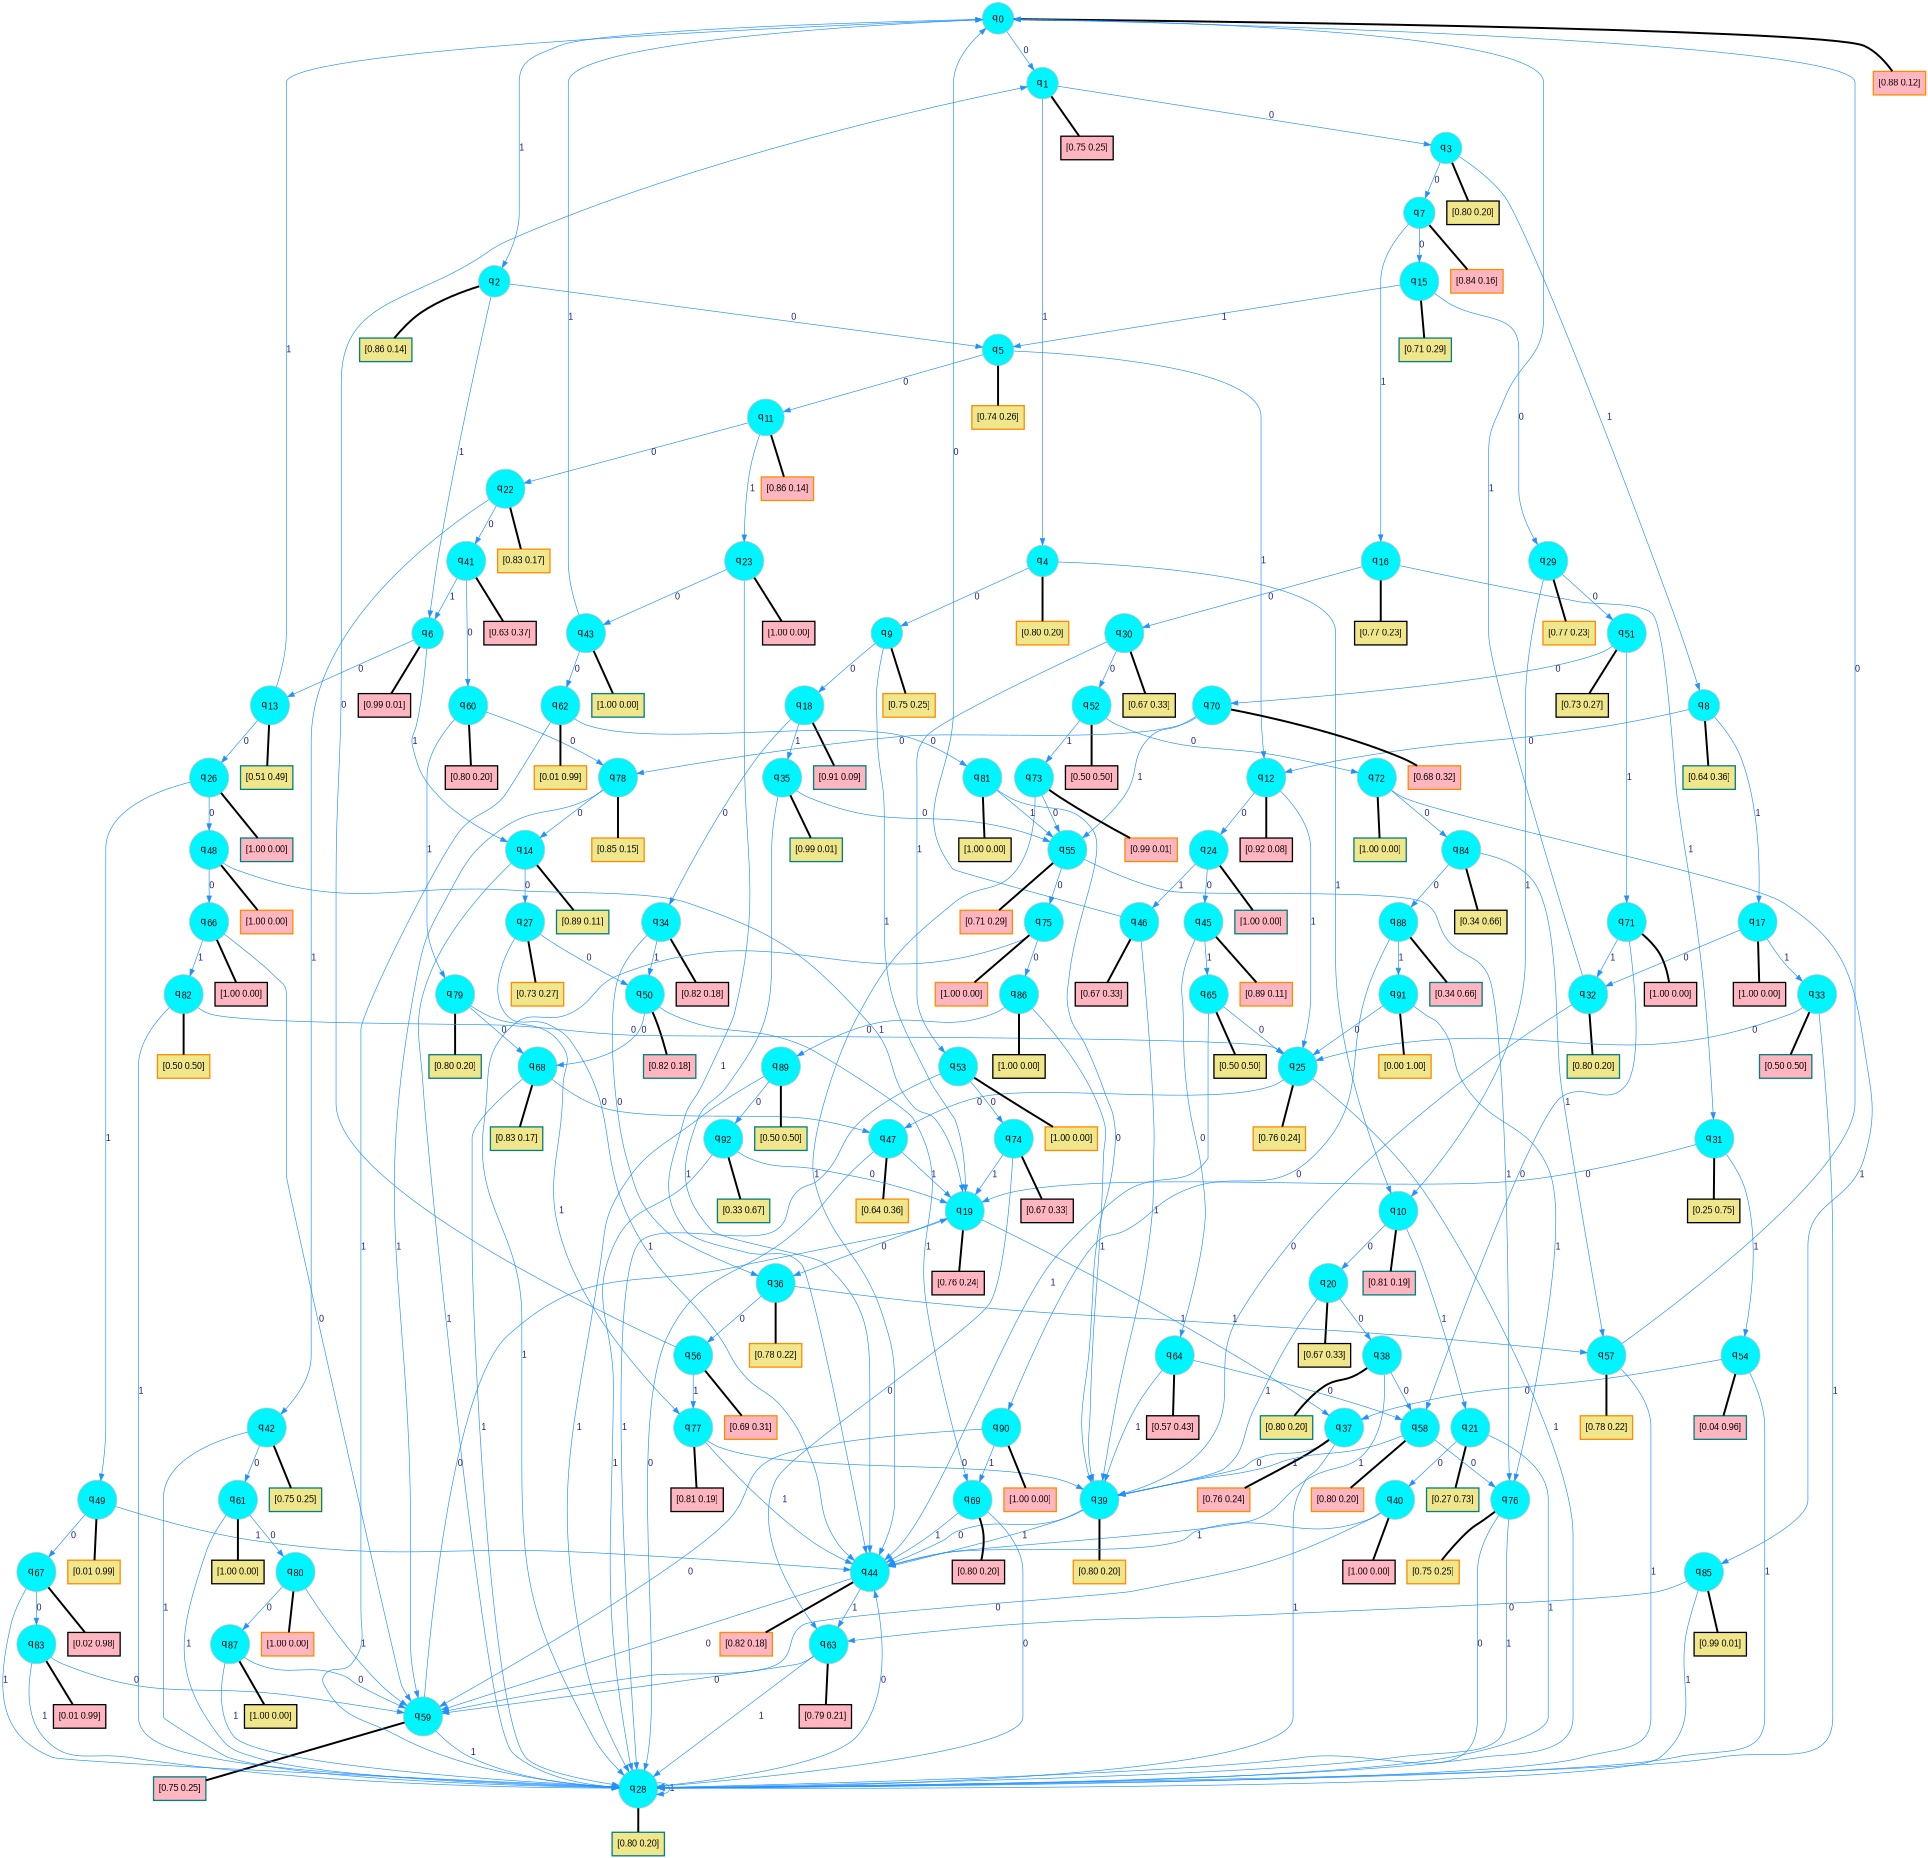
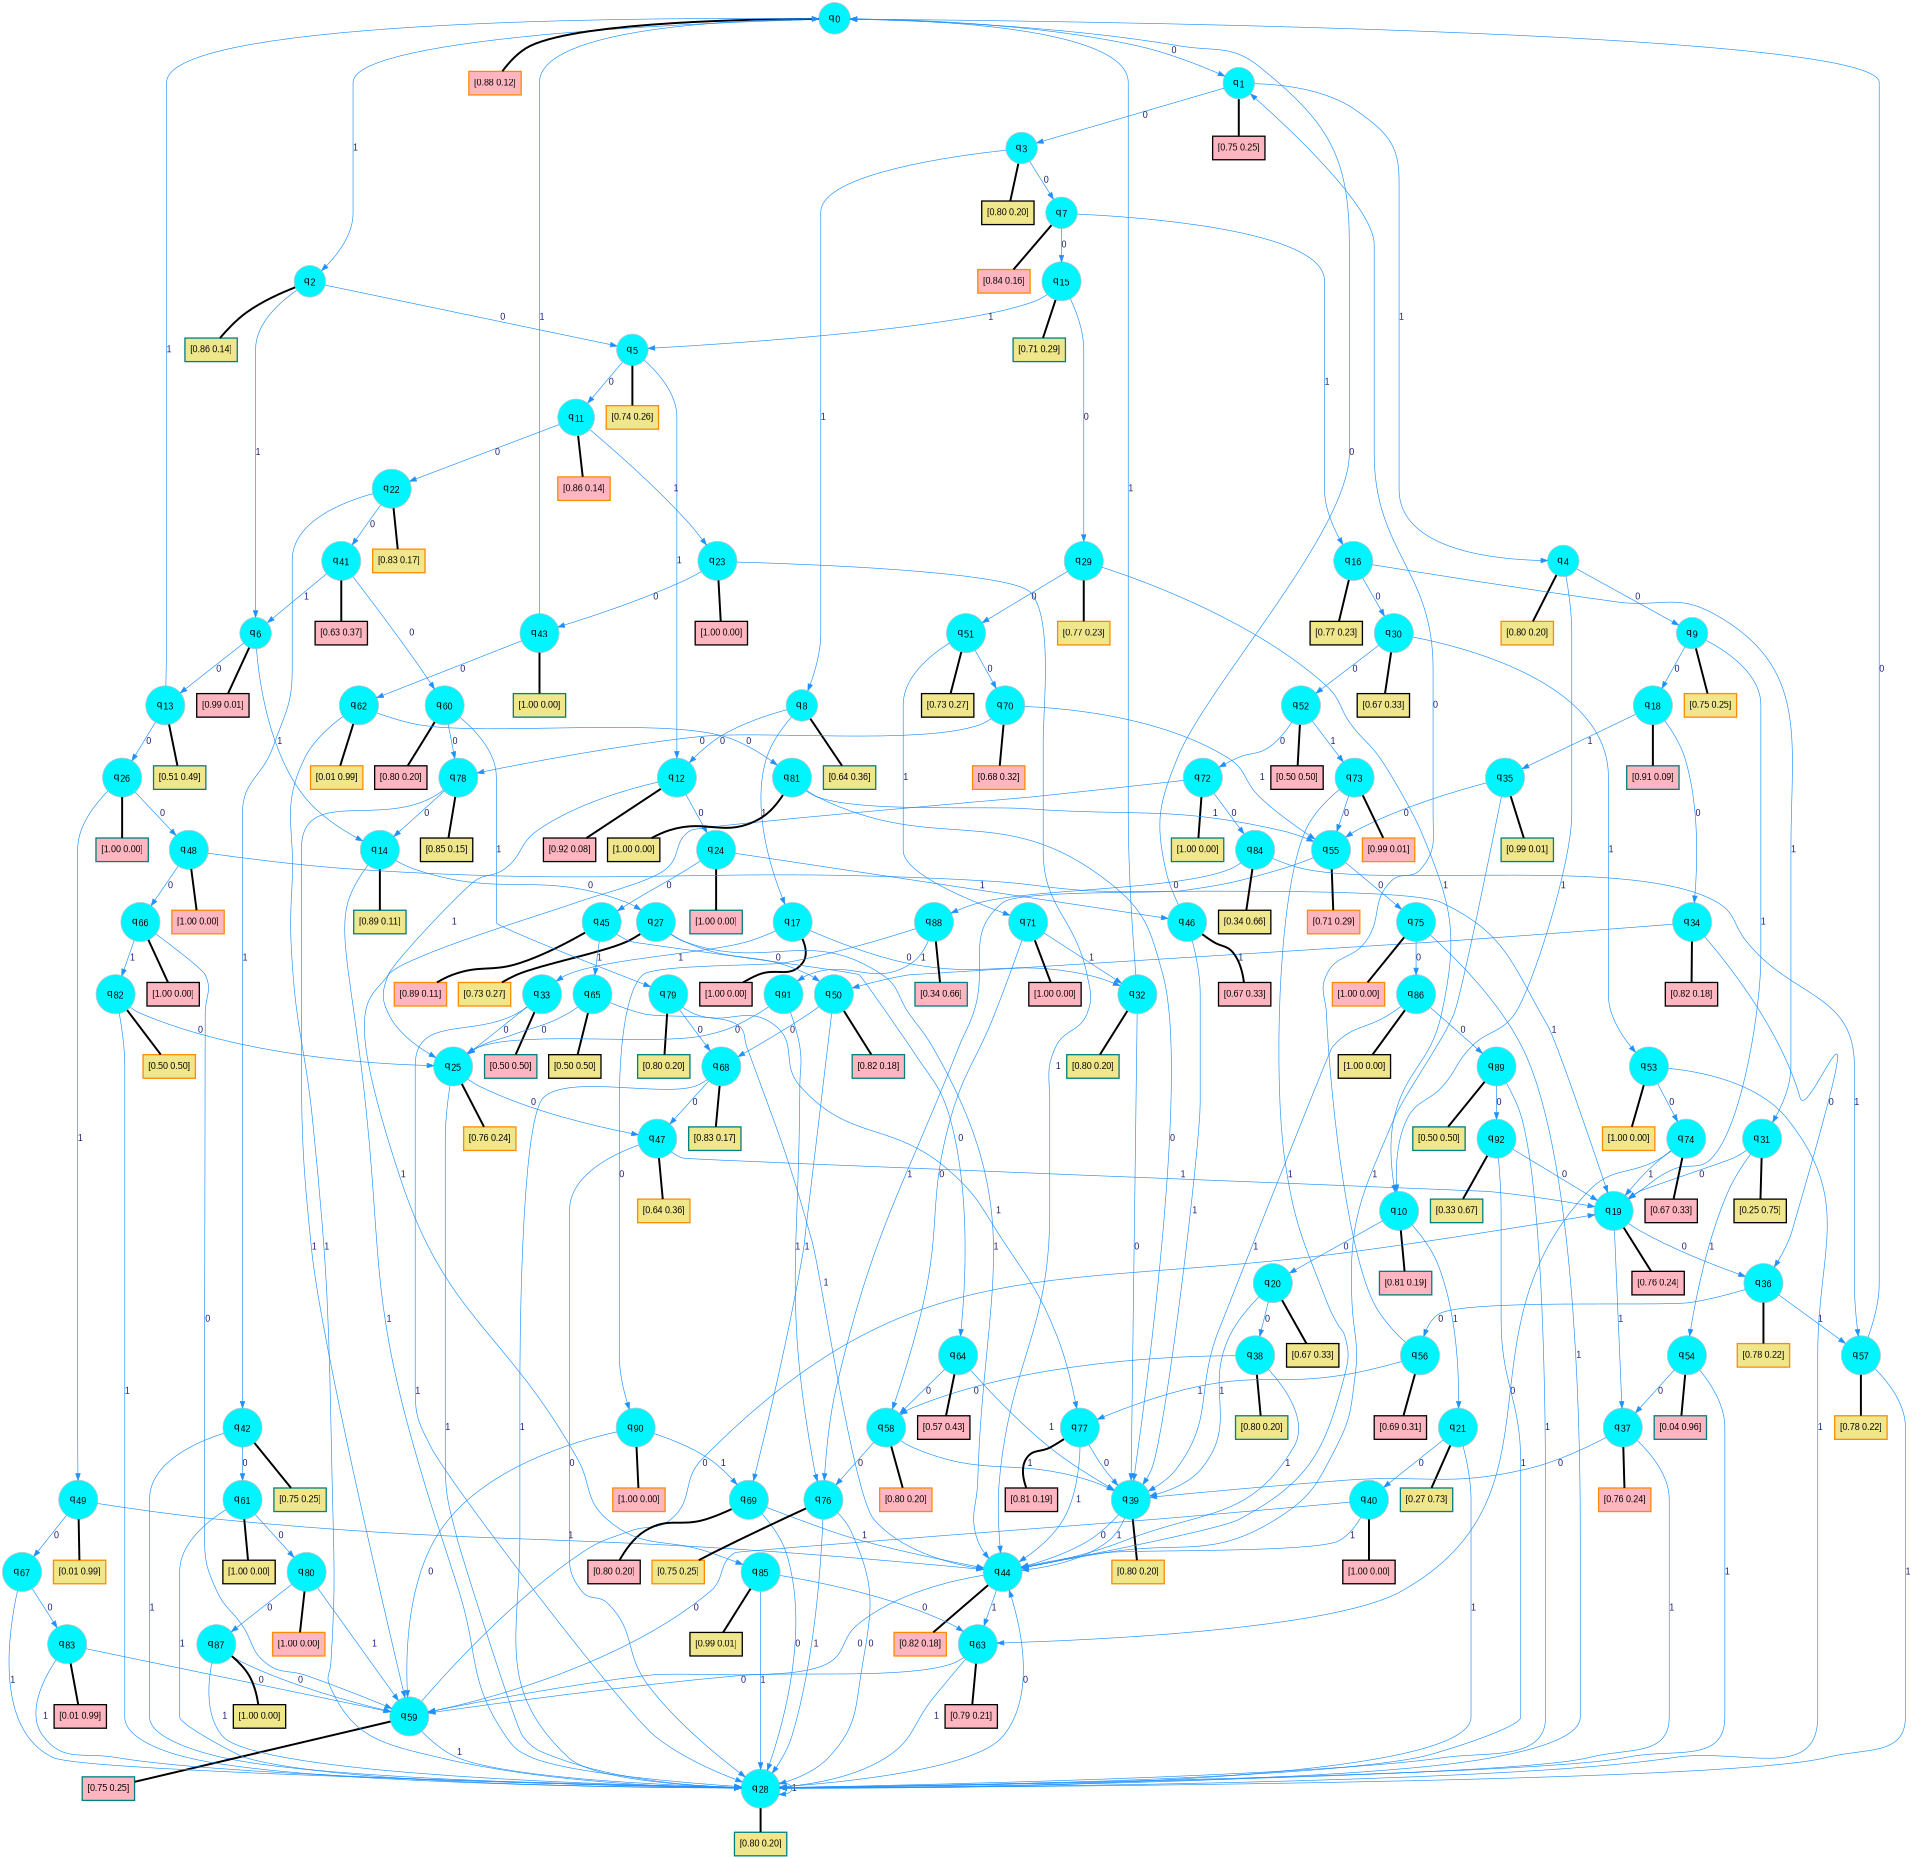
node "[0.85 0.15]": color darkorange -> black
node "[0.00 1.00]": removed
node "[0.69 0.31]": color darkorange -> black
node "[0.02 0.98]": removed
